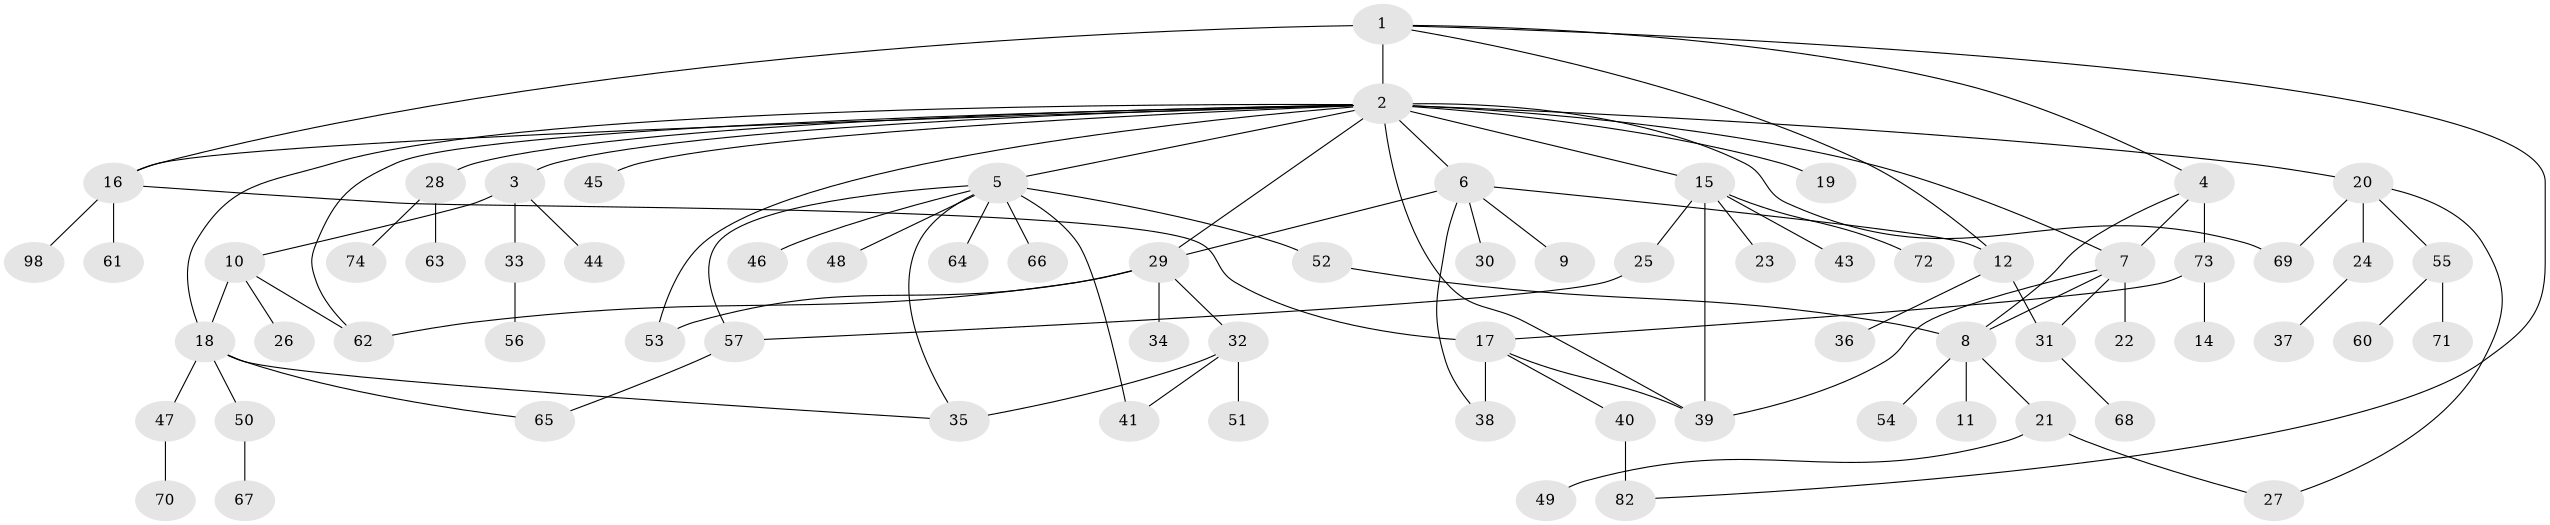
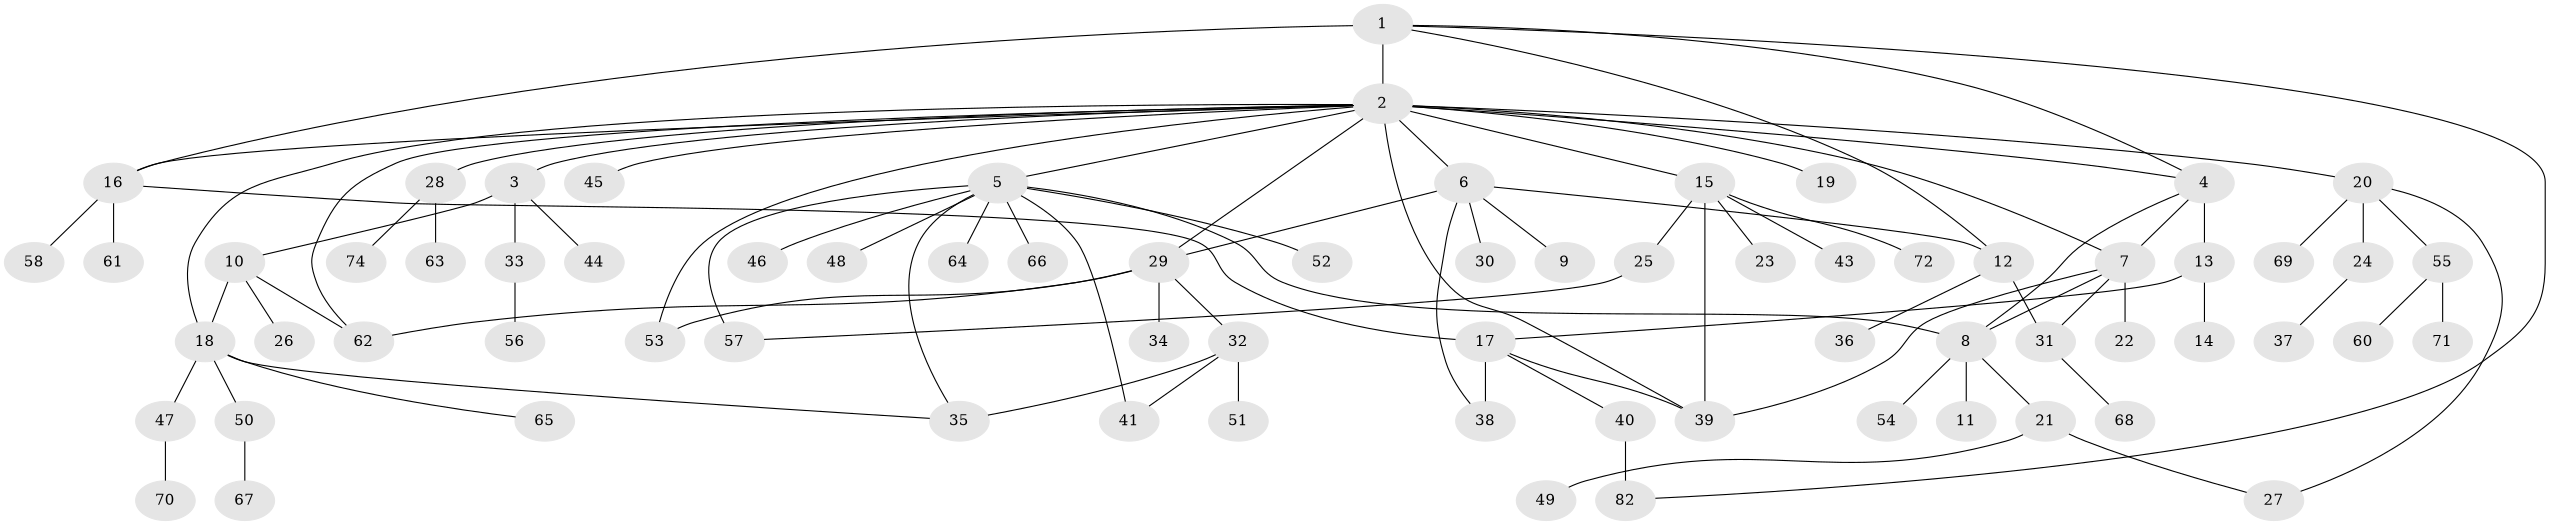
edge "2" -- "69": now "2" -- "4"
node "98": label "98" -> "58"
node "73": label "73" -> "13"
edge "52" -- "8": now "5" -- "8"
edge "57" -- "65": removed
